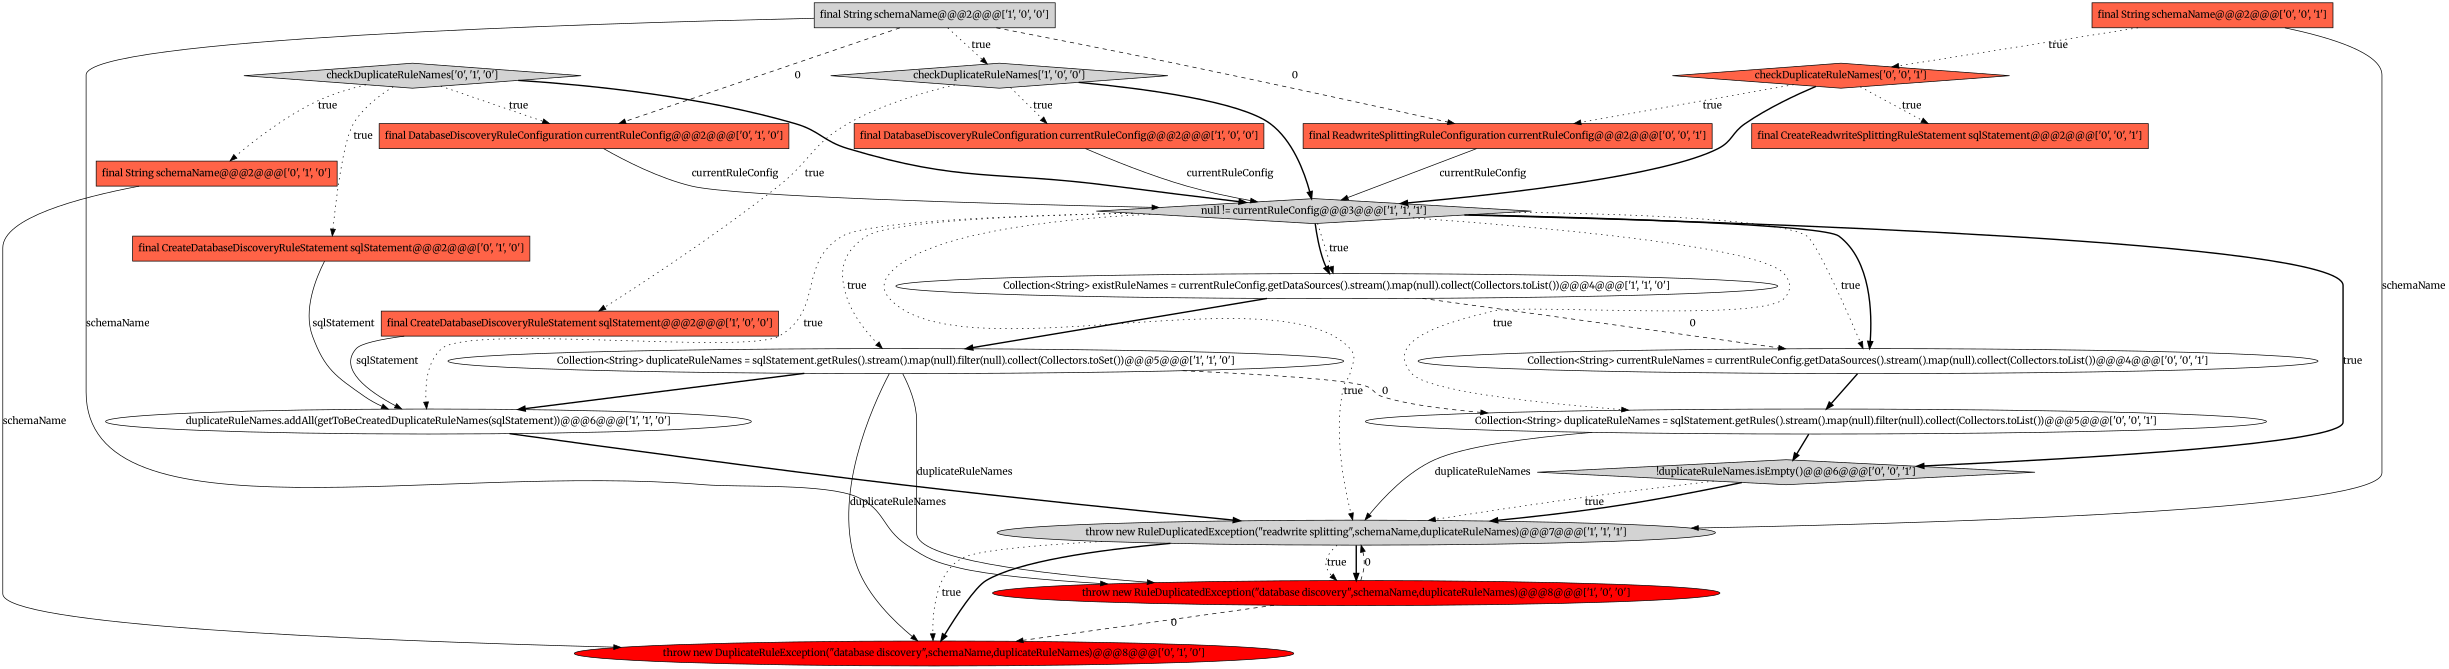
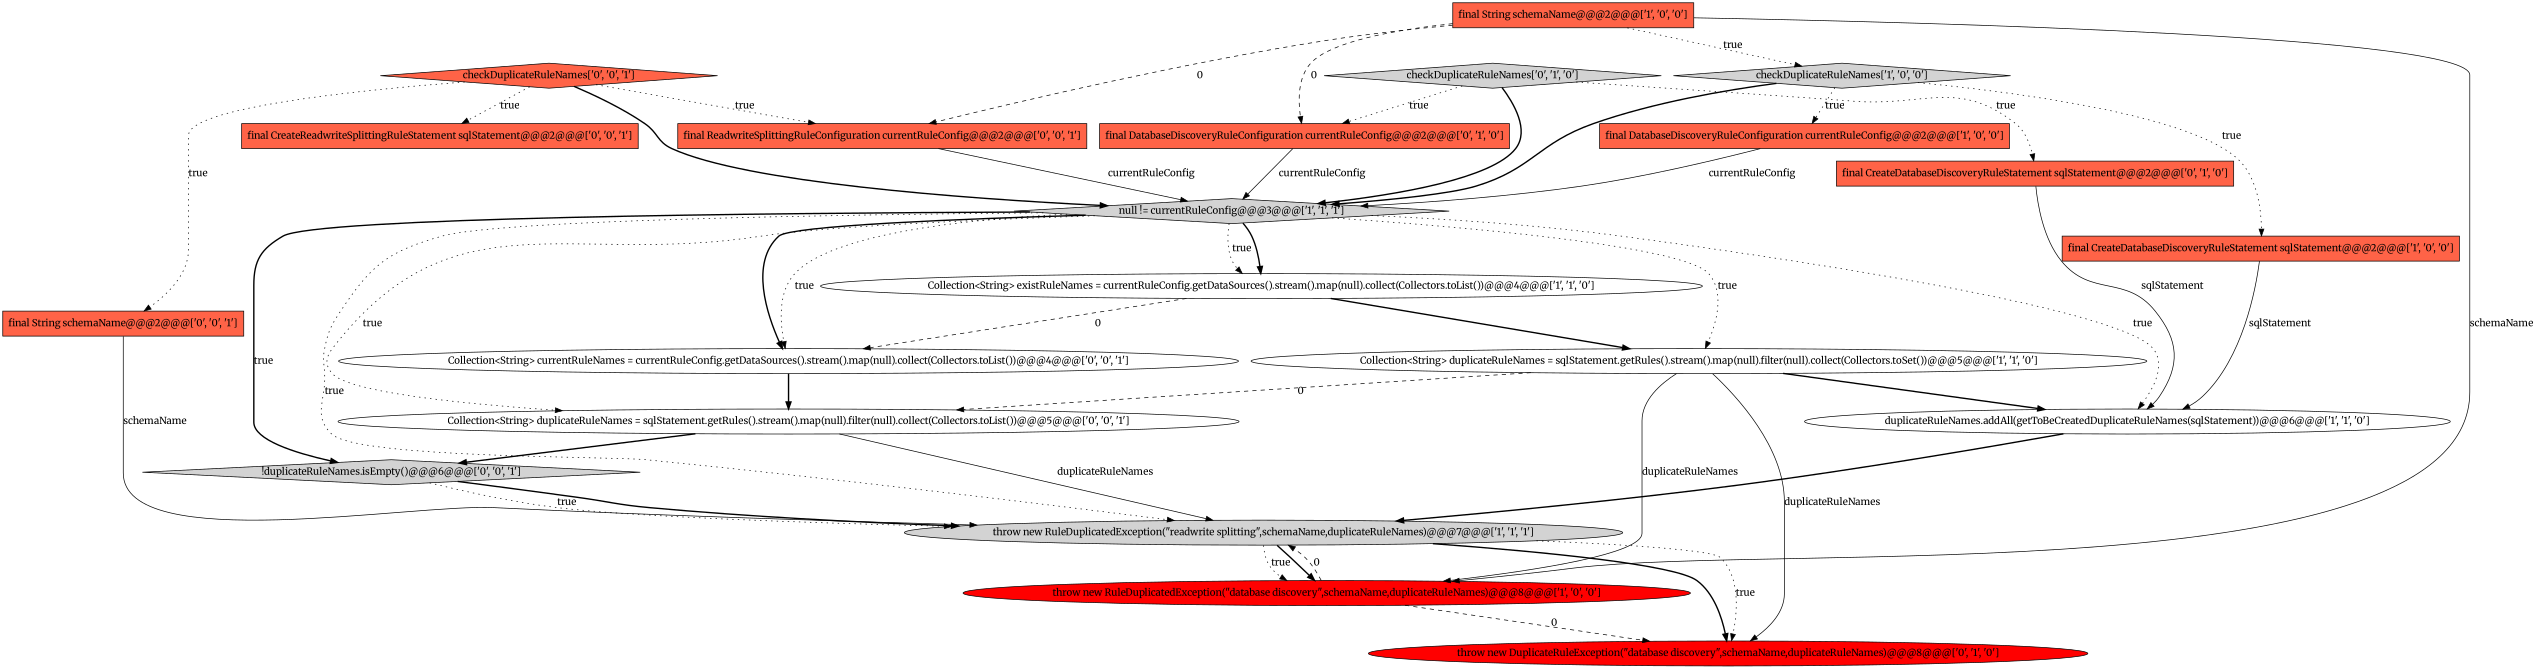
node "final String schemaName@@@2@@@['1', '0', '0']": fillcolor lightgray -> tomato
edge "final String schemaName@@@2@@@['0', '0', '1']" -> "checkDuplicateRuleNames['0', '0', '1']": reversed
node "final String schemaName@@@2@@@['0', '1', '0']": removed
